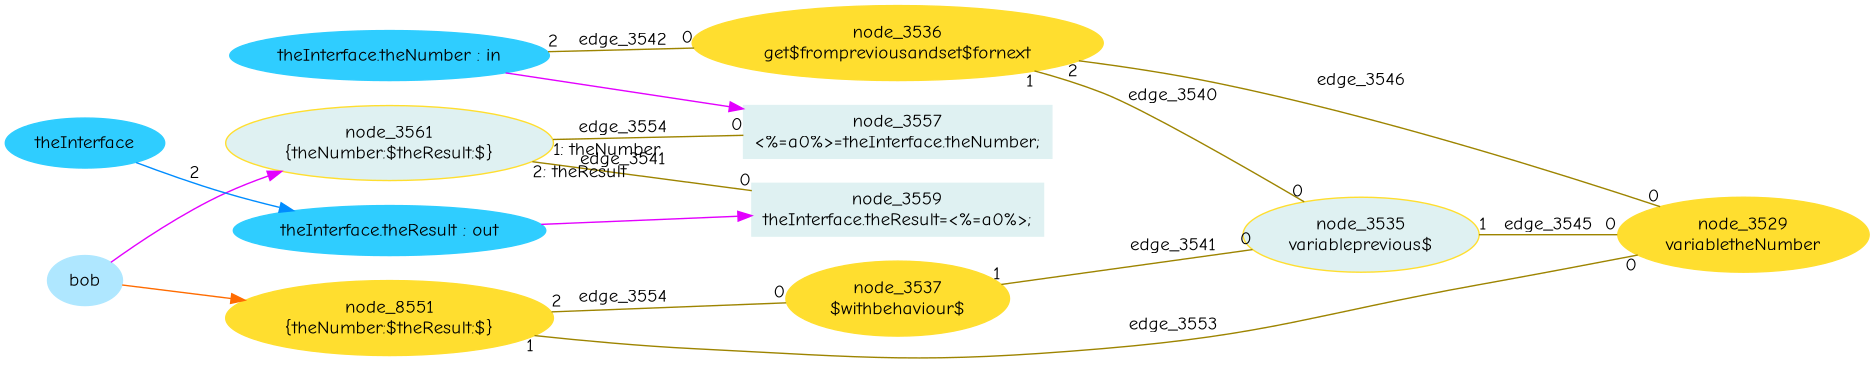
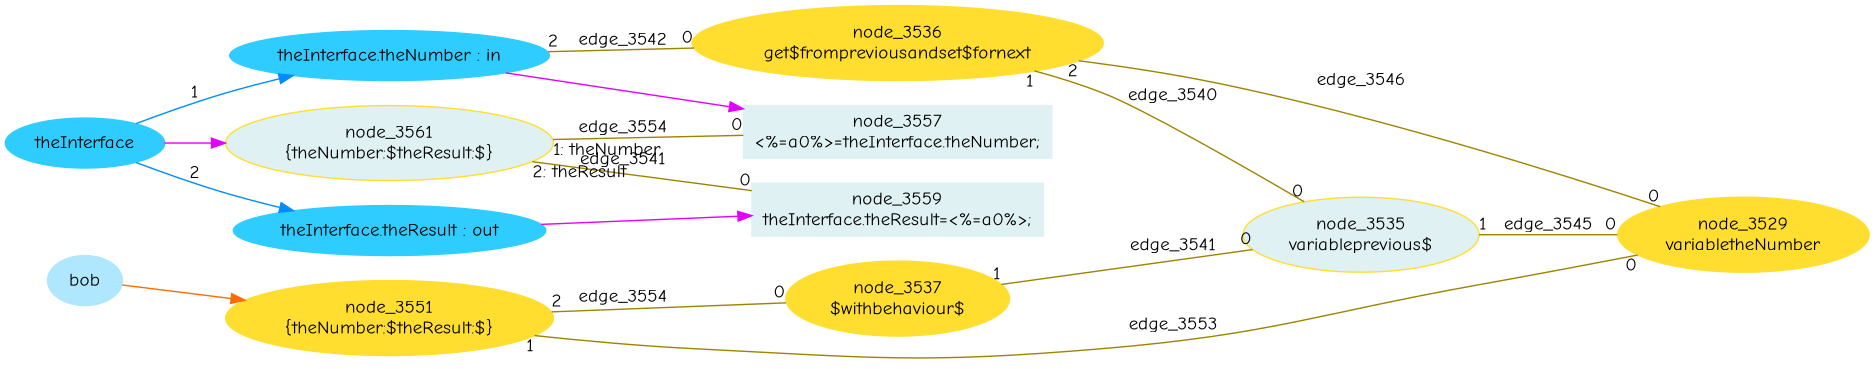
edge "theInterface" -> "theInterface.theNumber : in": added, label "1"
edge "bob" -> "node_3561 {theNumber:$theResult:$}": now "theInterface" -> "node_3561 {theNumber:$theResult:$}"
node "node_8551 {theNumber:$theResult:$}": label "node_8551 {theNumber:$theResult:$}" -> "node_3551 {theNumber:$theResult:$}"
